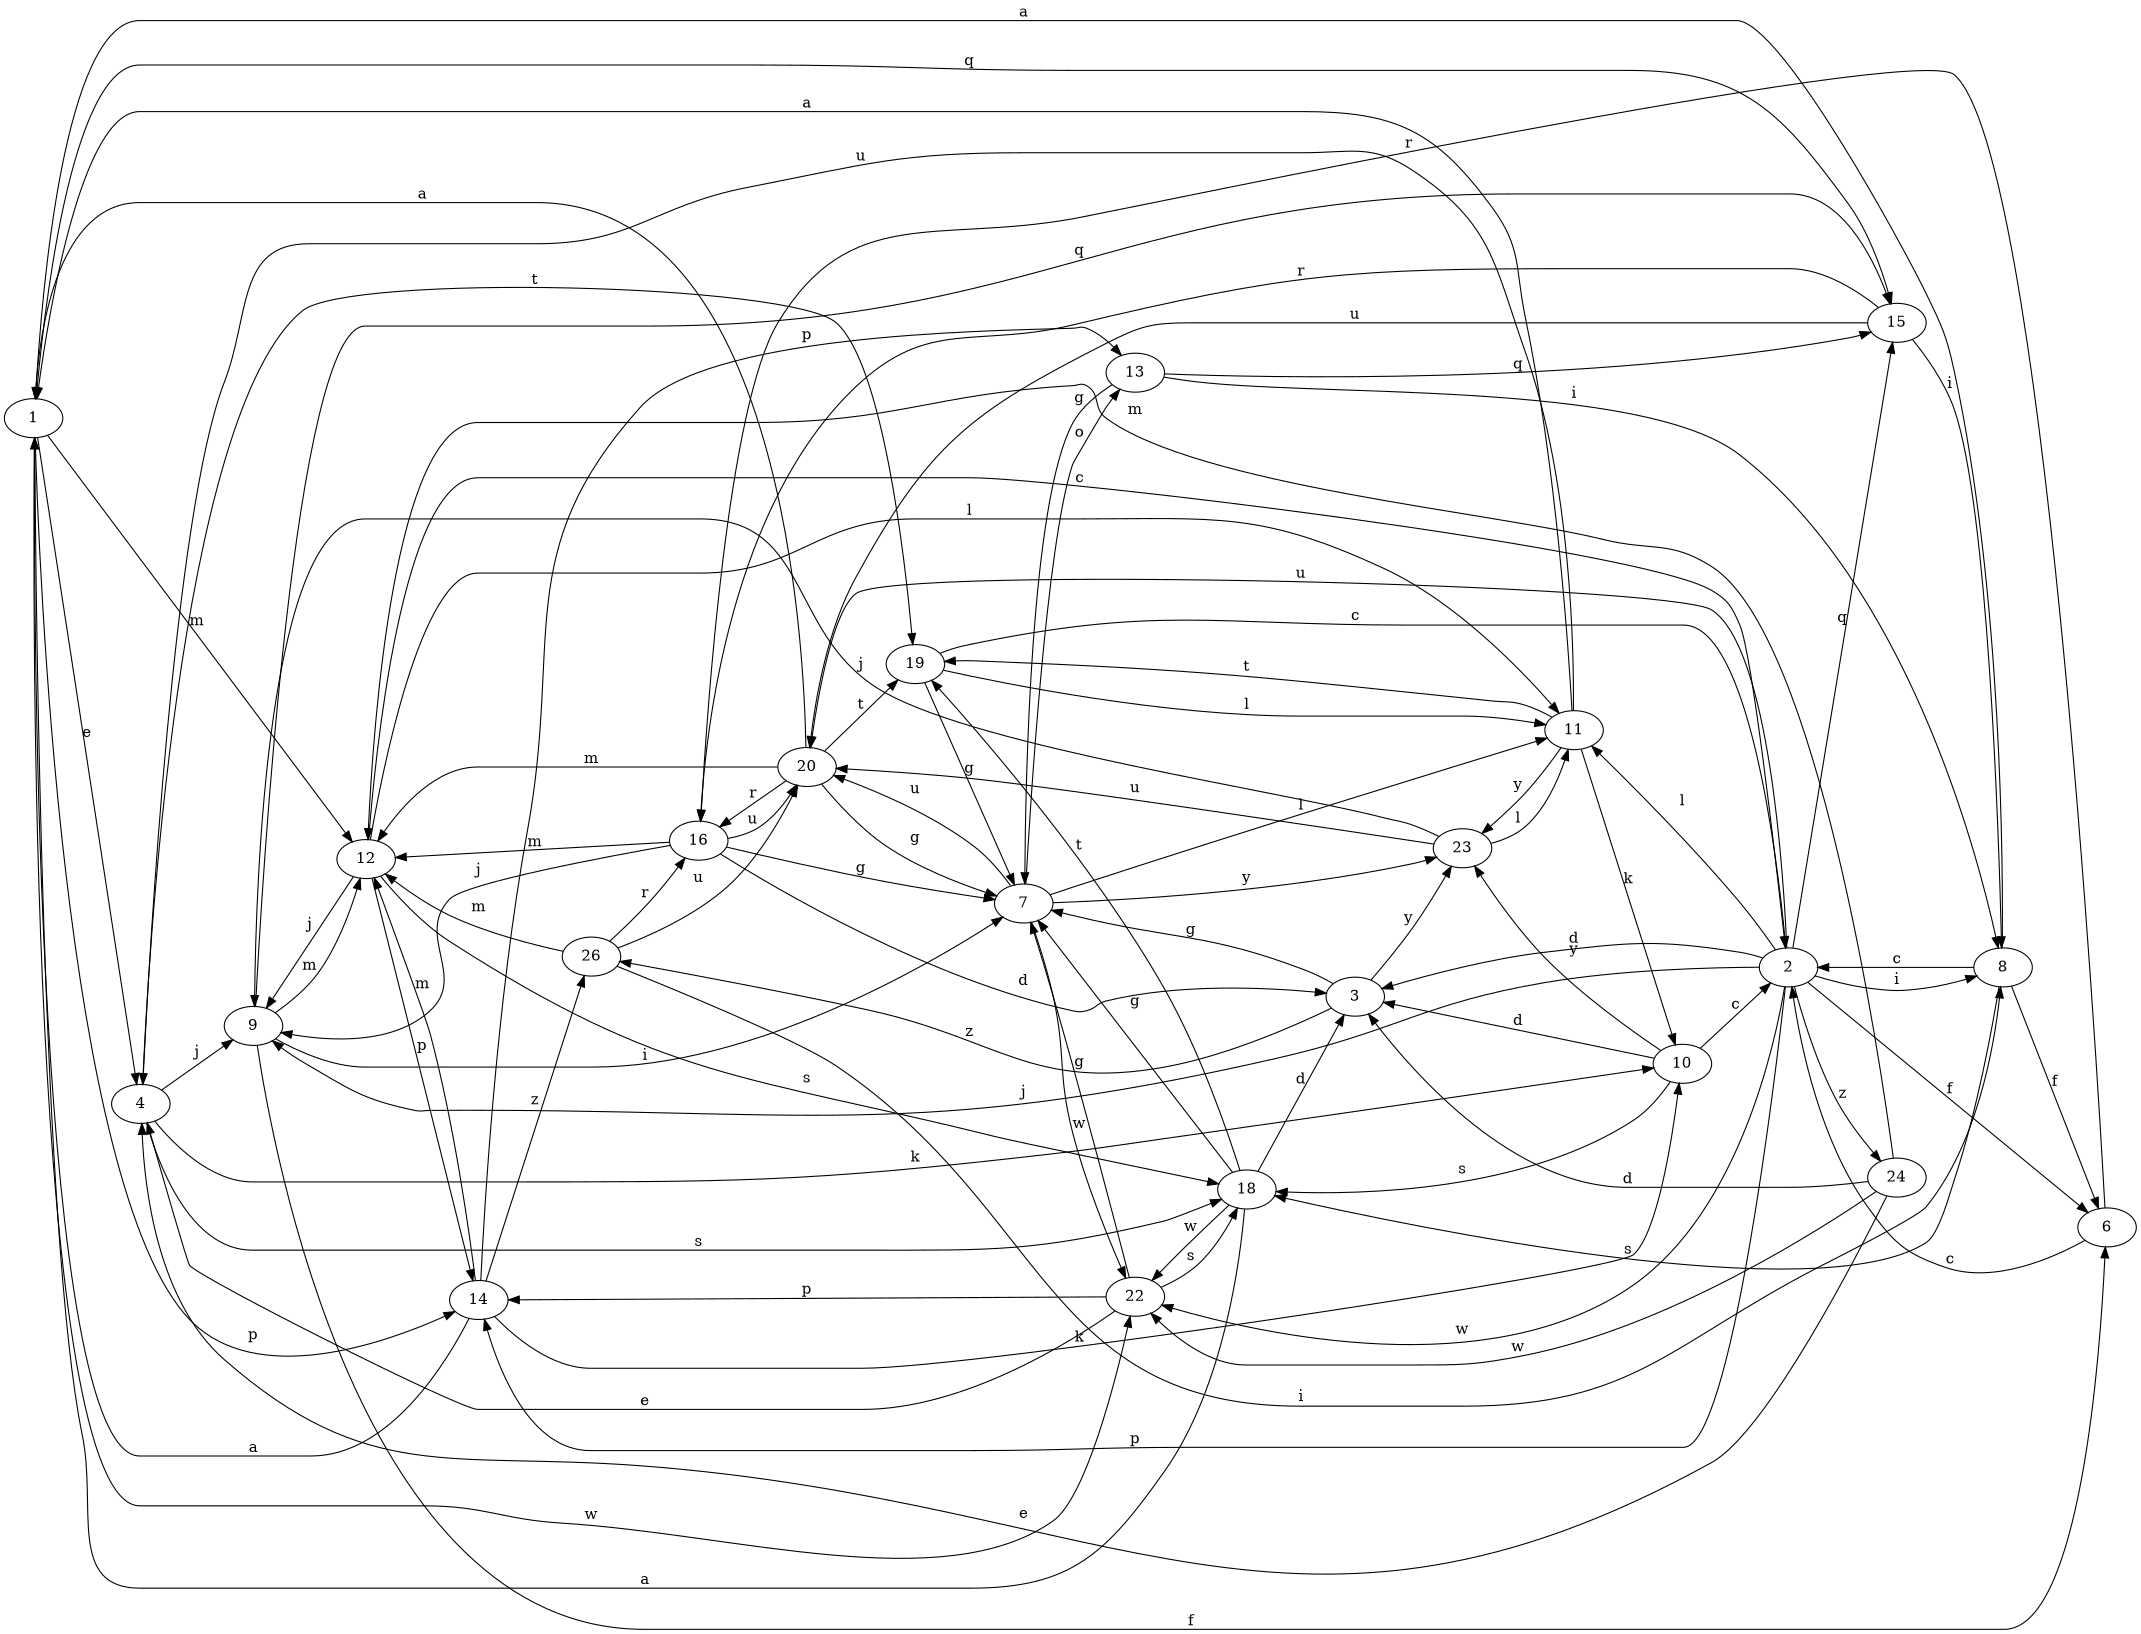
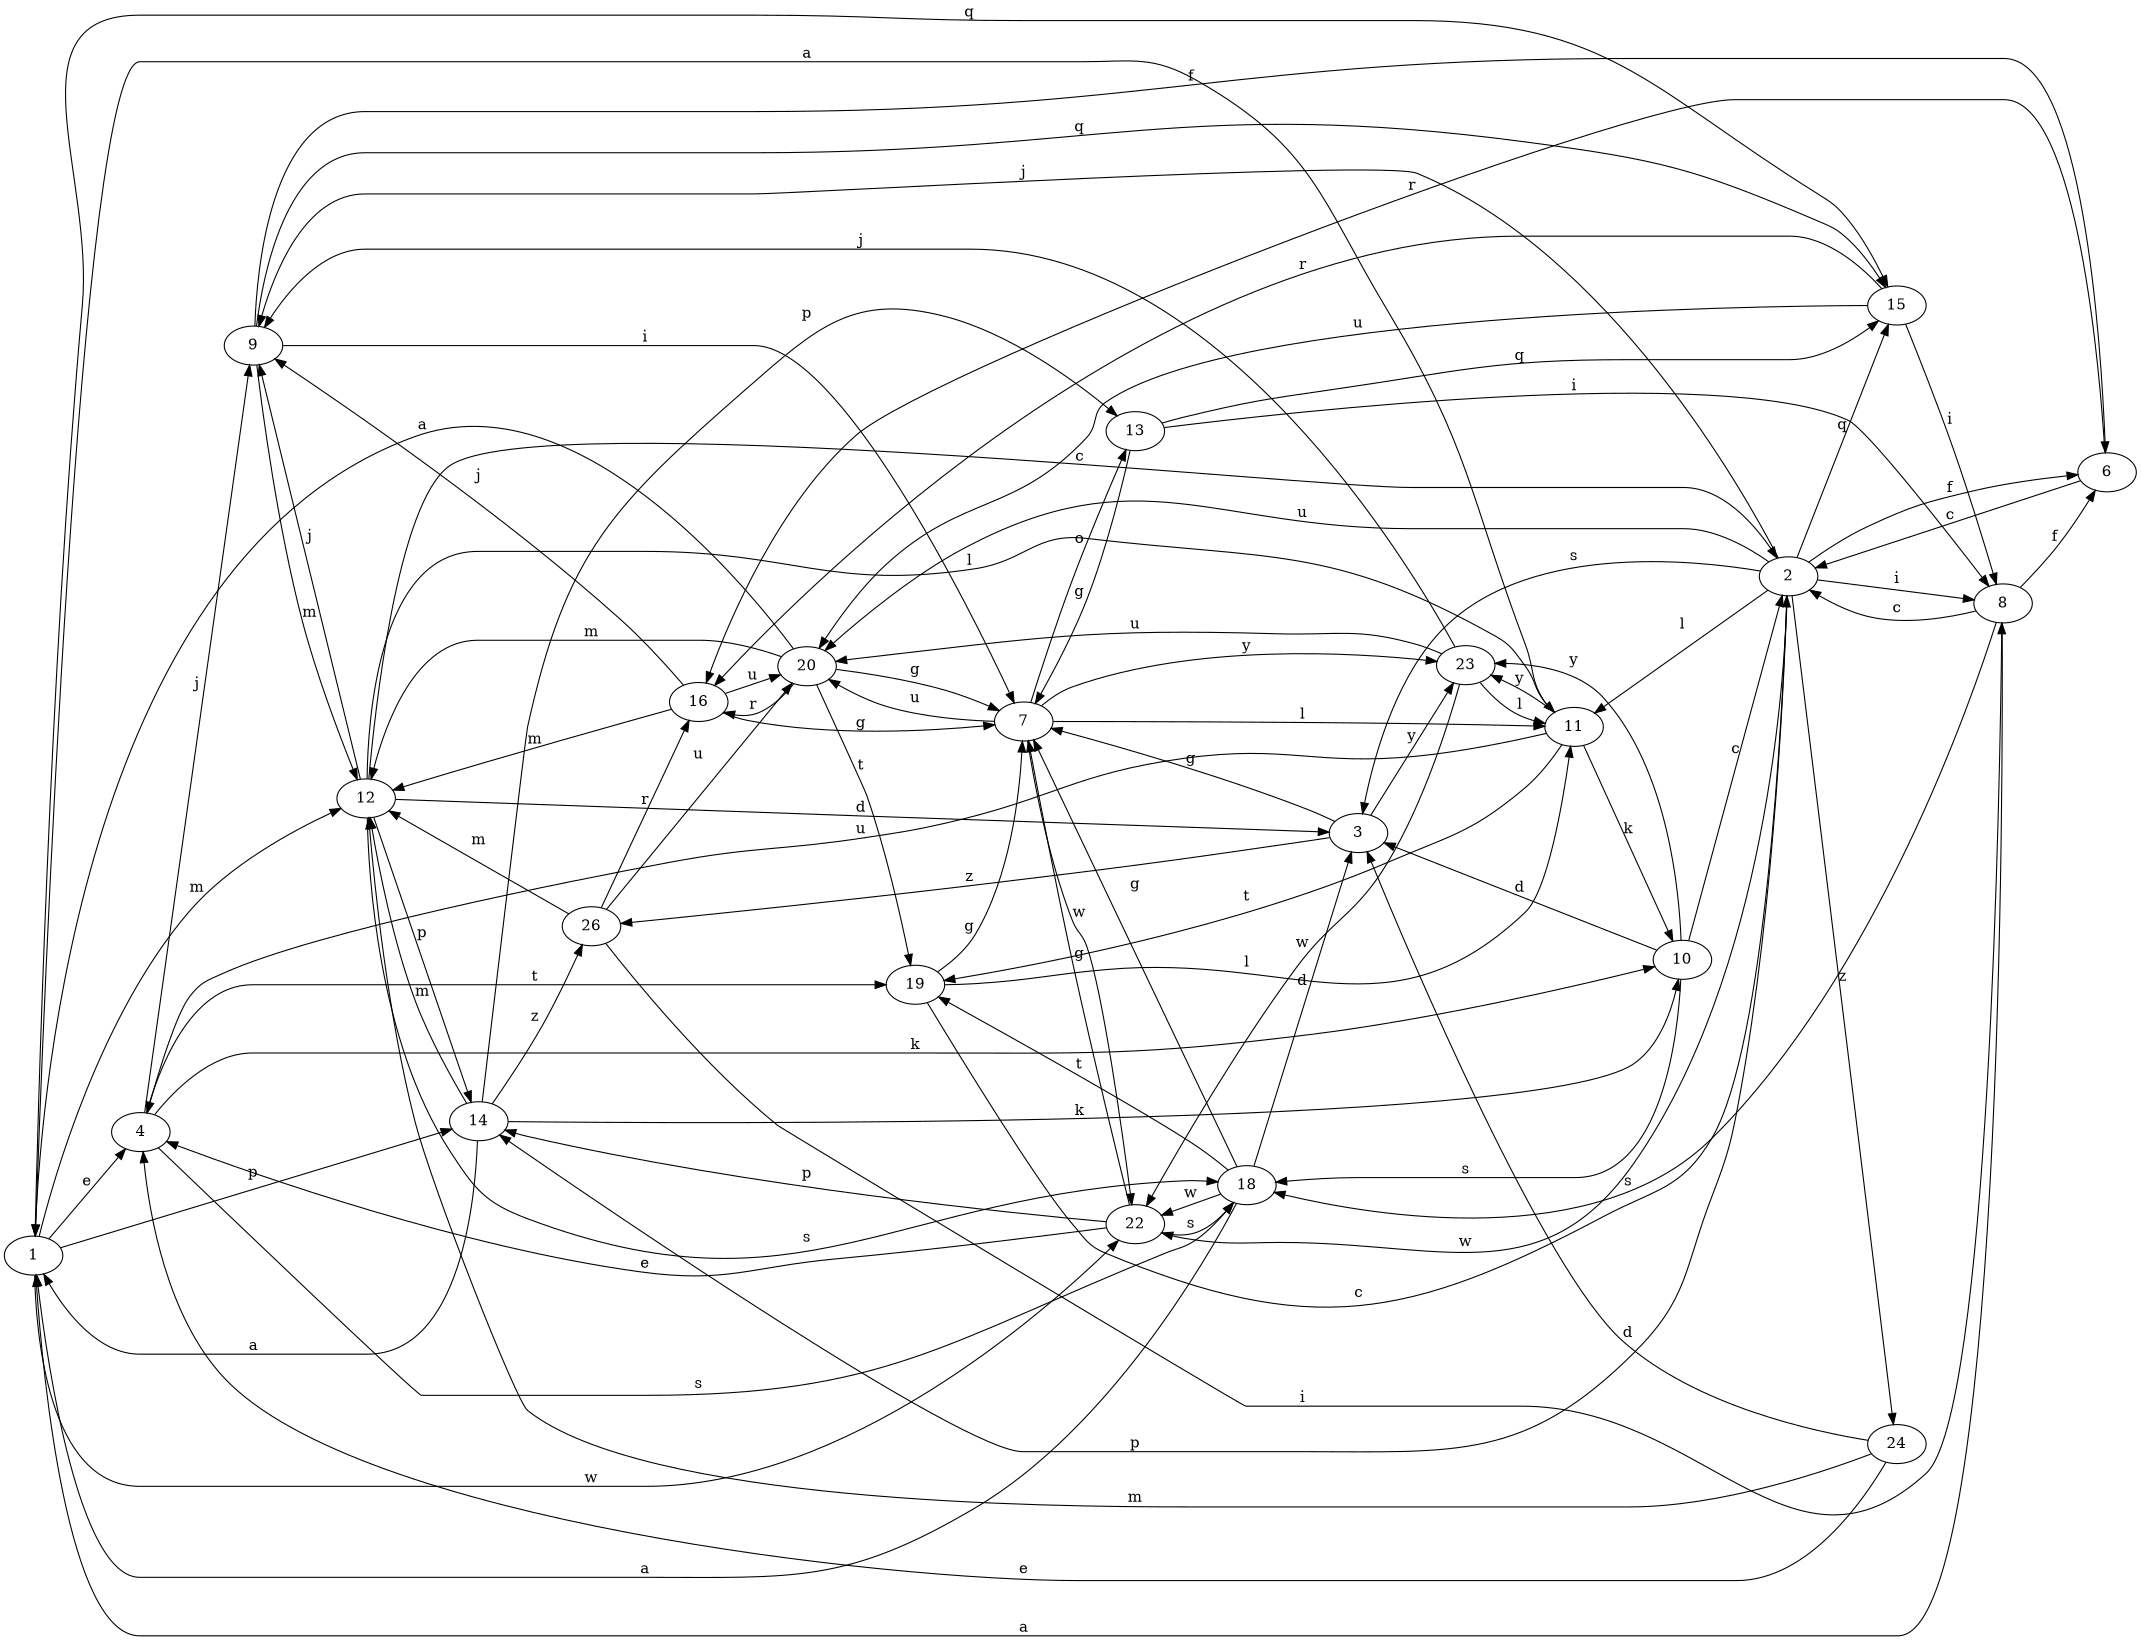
edge "2" -> "3": label "d" -> "s"
edge "16" -> "3": now "12" -> "3"
edge "24" -> "22": now "23" -> "22"
